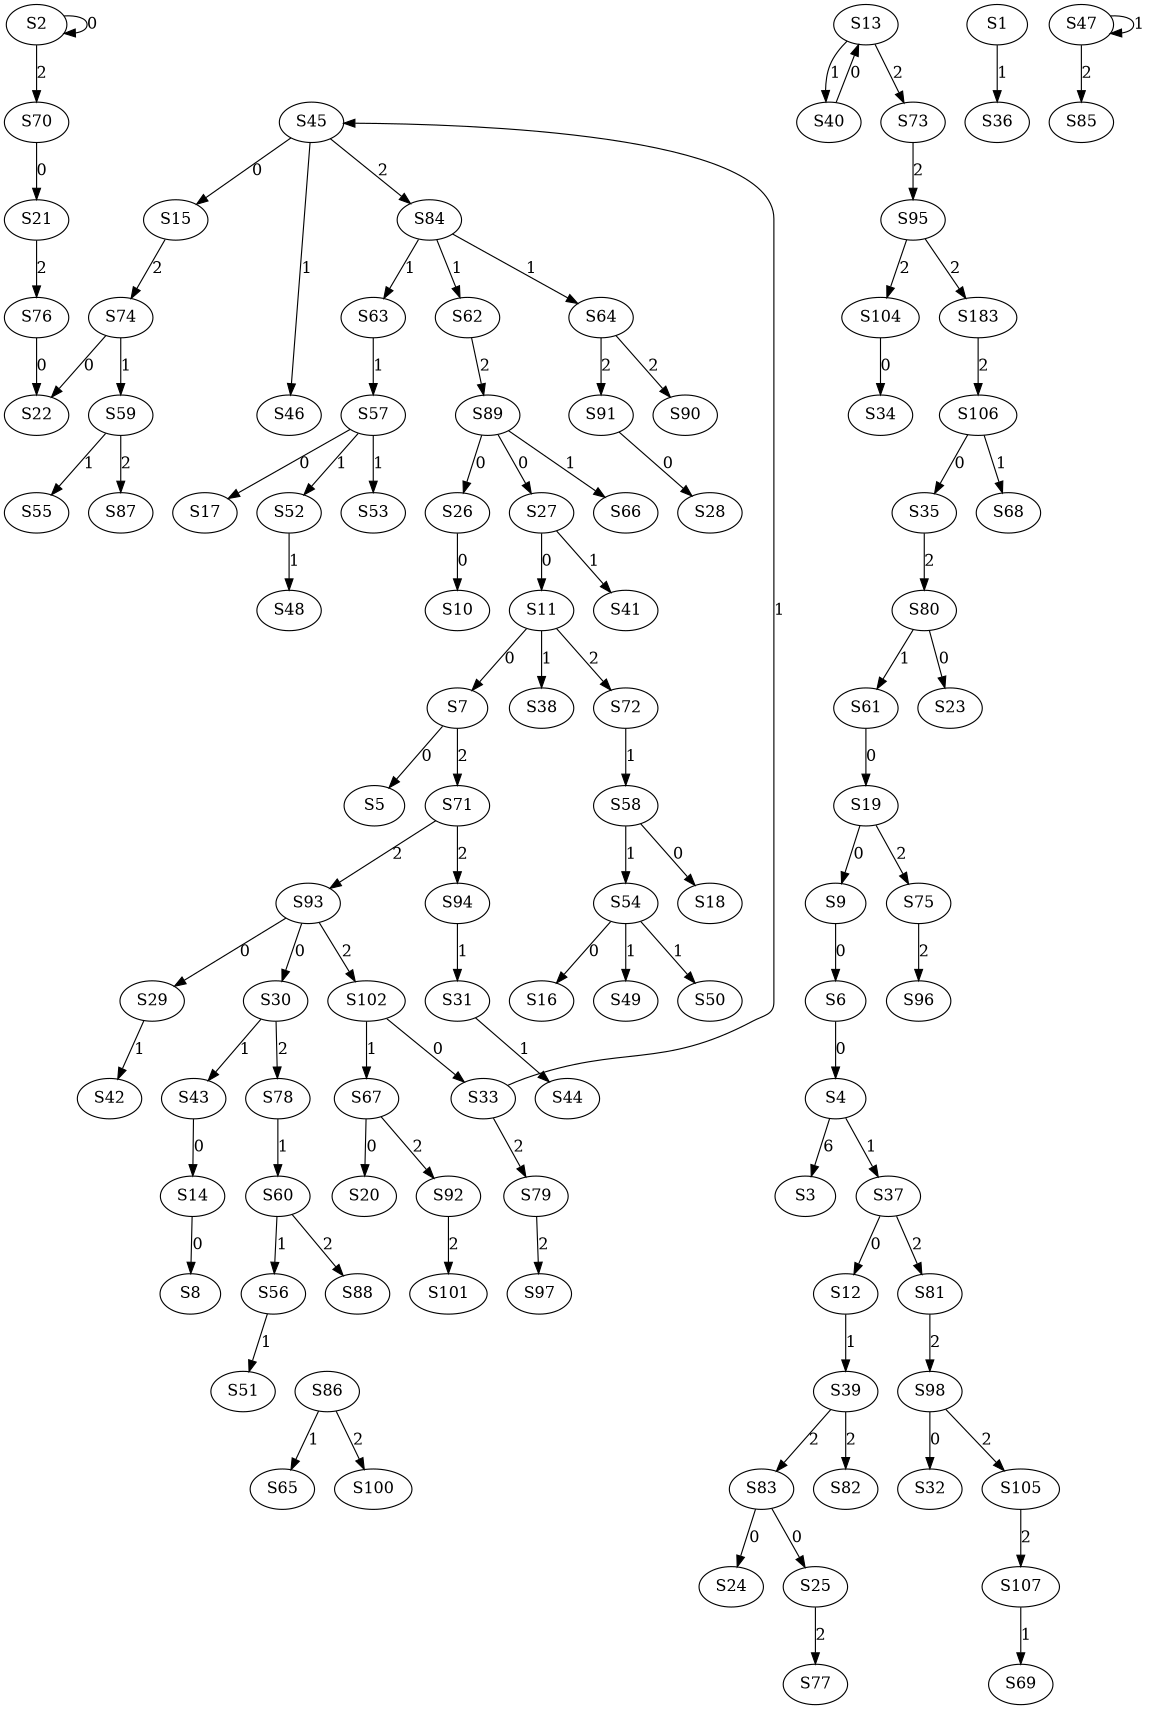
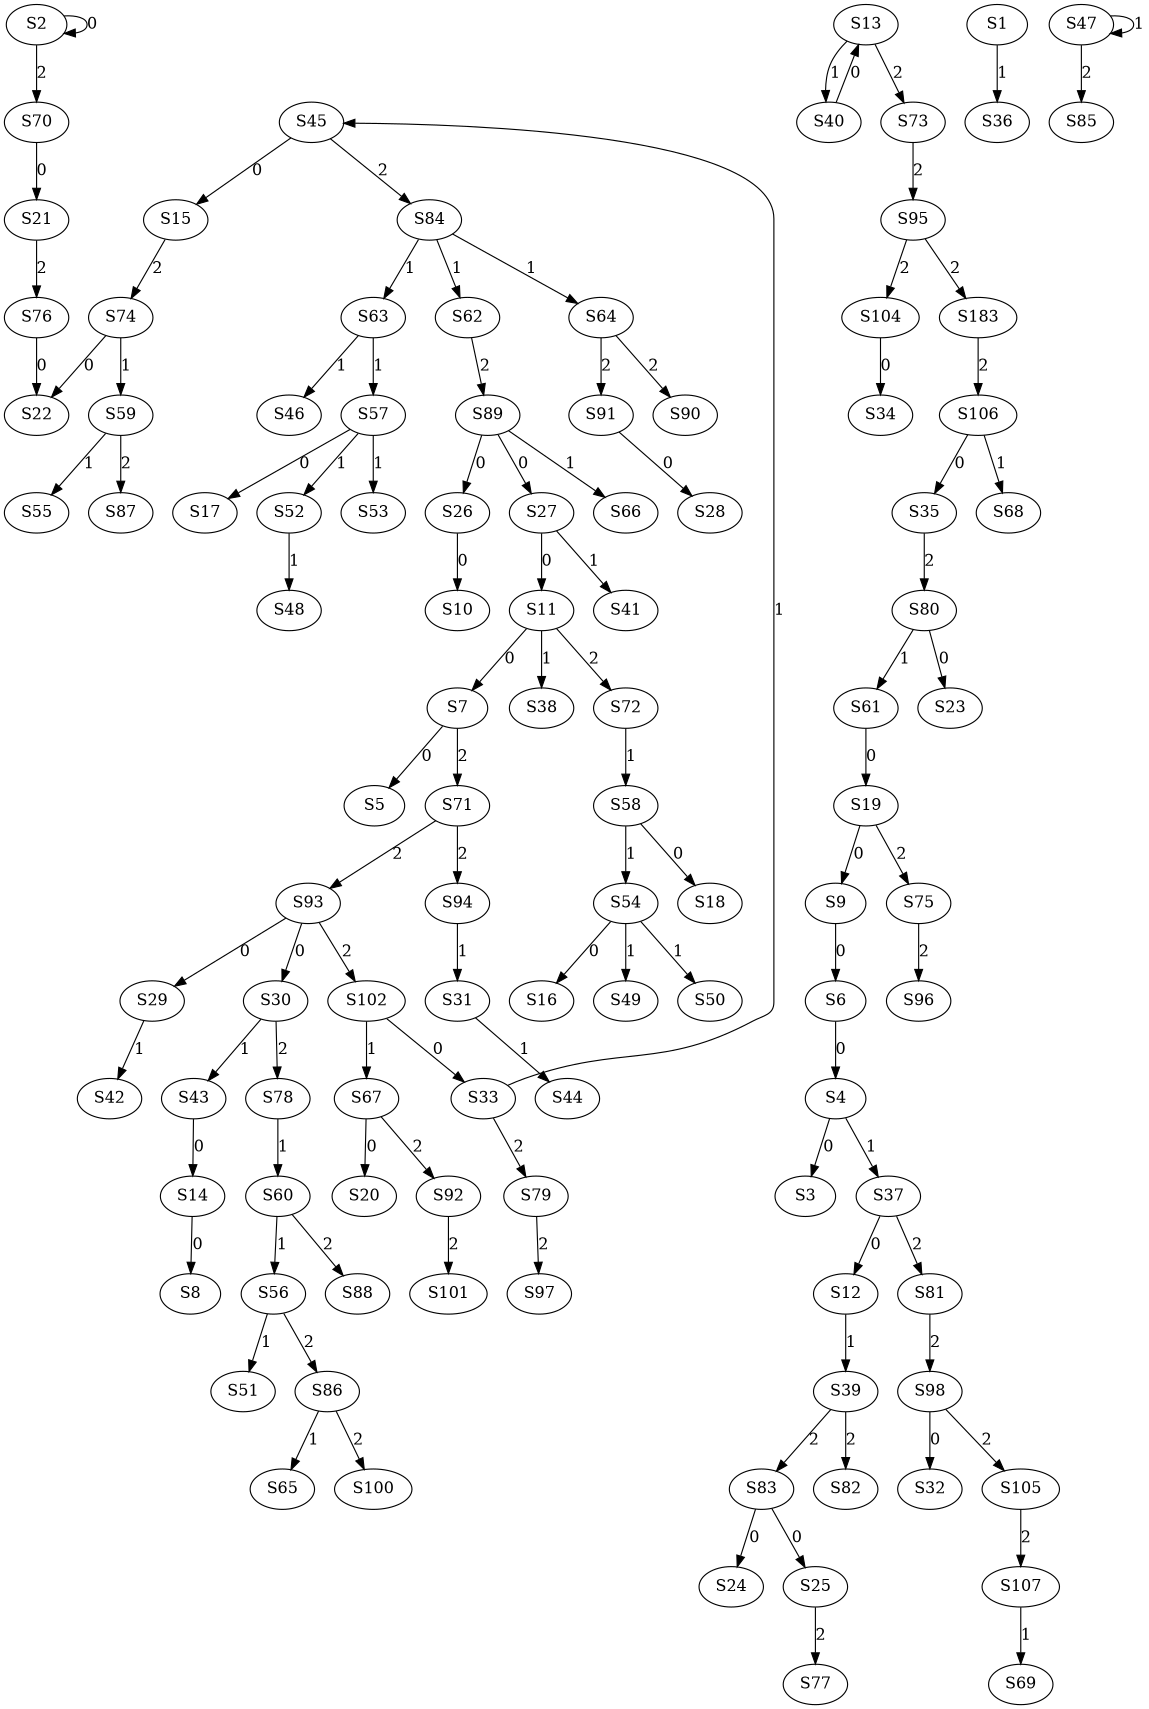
edge "S45" -> "S46": now "S63" -> "S46"
edge "S4" -> "S3": label "6" -> "0"
edge "S56" -> "S86": added, label "2"
